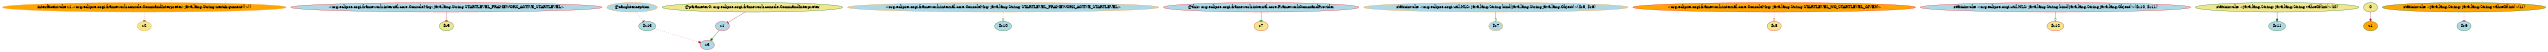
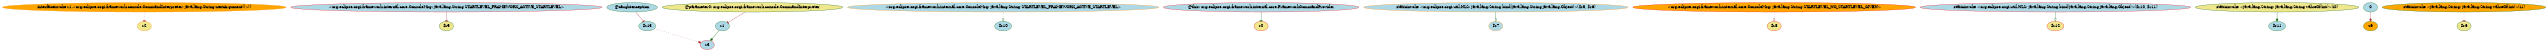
node "@caughtexception": color darkorange -> darkgreen
node "0": fillcolor khaki -> lightblue
edge "@caughtexception" -> "$r13": style dotted -> solid
node "r1": color red -> darkgreen
node "r7": label "r7" -> "r0"
node "z1": label "z1" -> "z6"
node "$r6": fillcolor lightblue -> khaki
